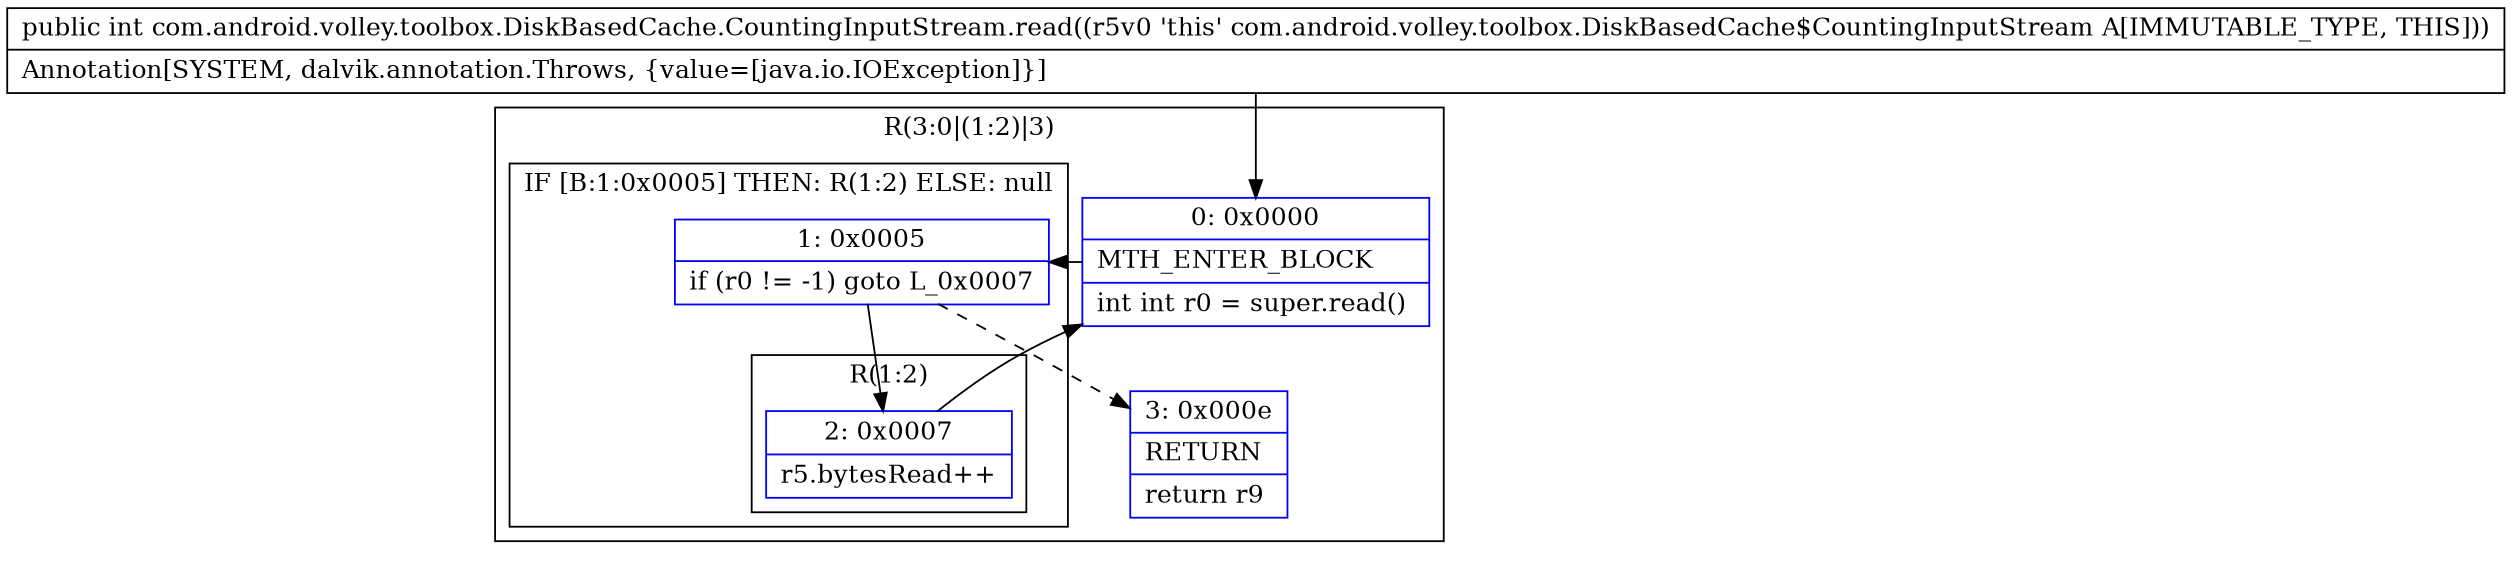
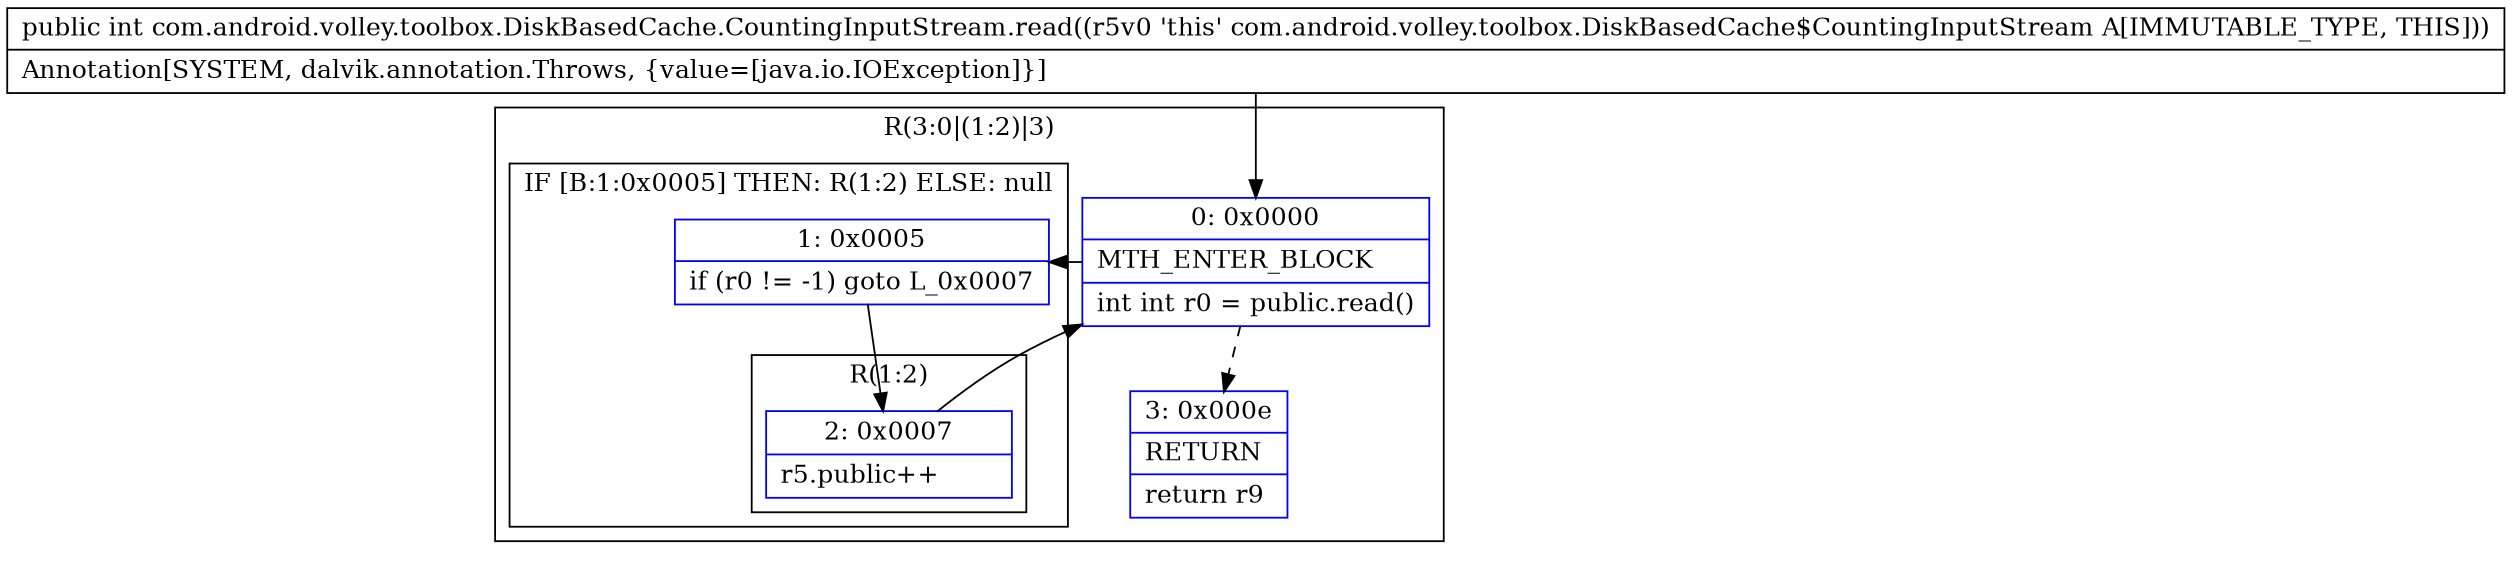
node "0: 0x0000": text "int int r0 = super.read()" -> "int int r0 = public.read()"
edge "1: 0x0005" -> "3: 0x000e": now "0: 0x0000" -> "3: 0x000e"
node "2: 0x0007": text "r5.bytesRead++" -> "r5.public++"
